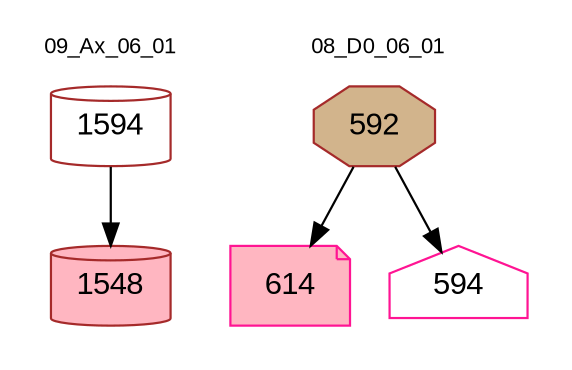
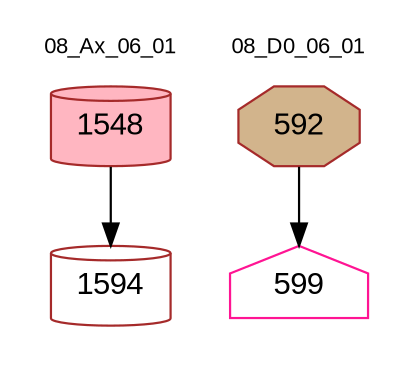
cluster "09_Ax_06_01": label "09_Ax_06_01" -> "08_Ax_06_01"
edge "1594" -> "1548": reversed
node "614": removed
node "594": label "594" -> "599"
